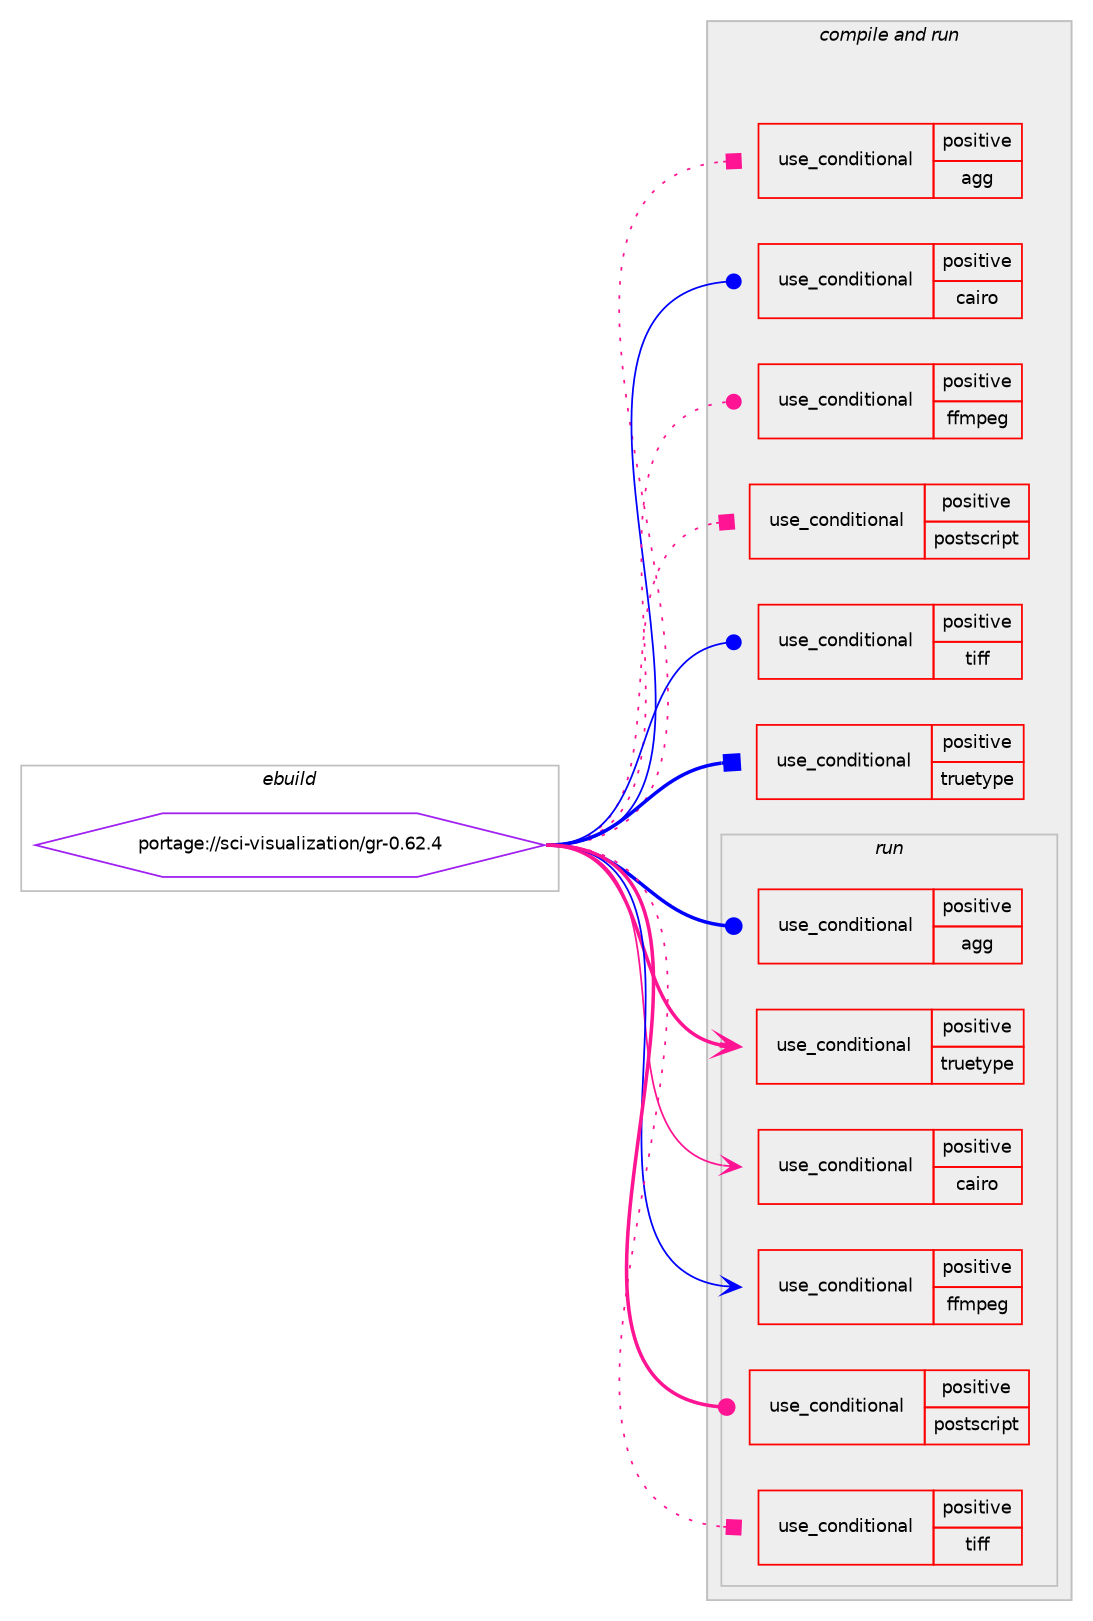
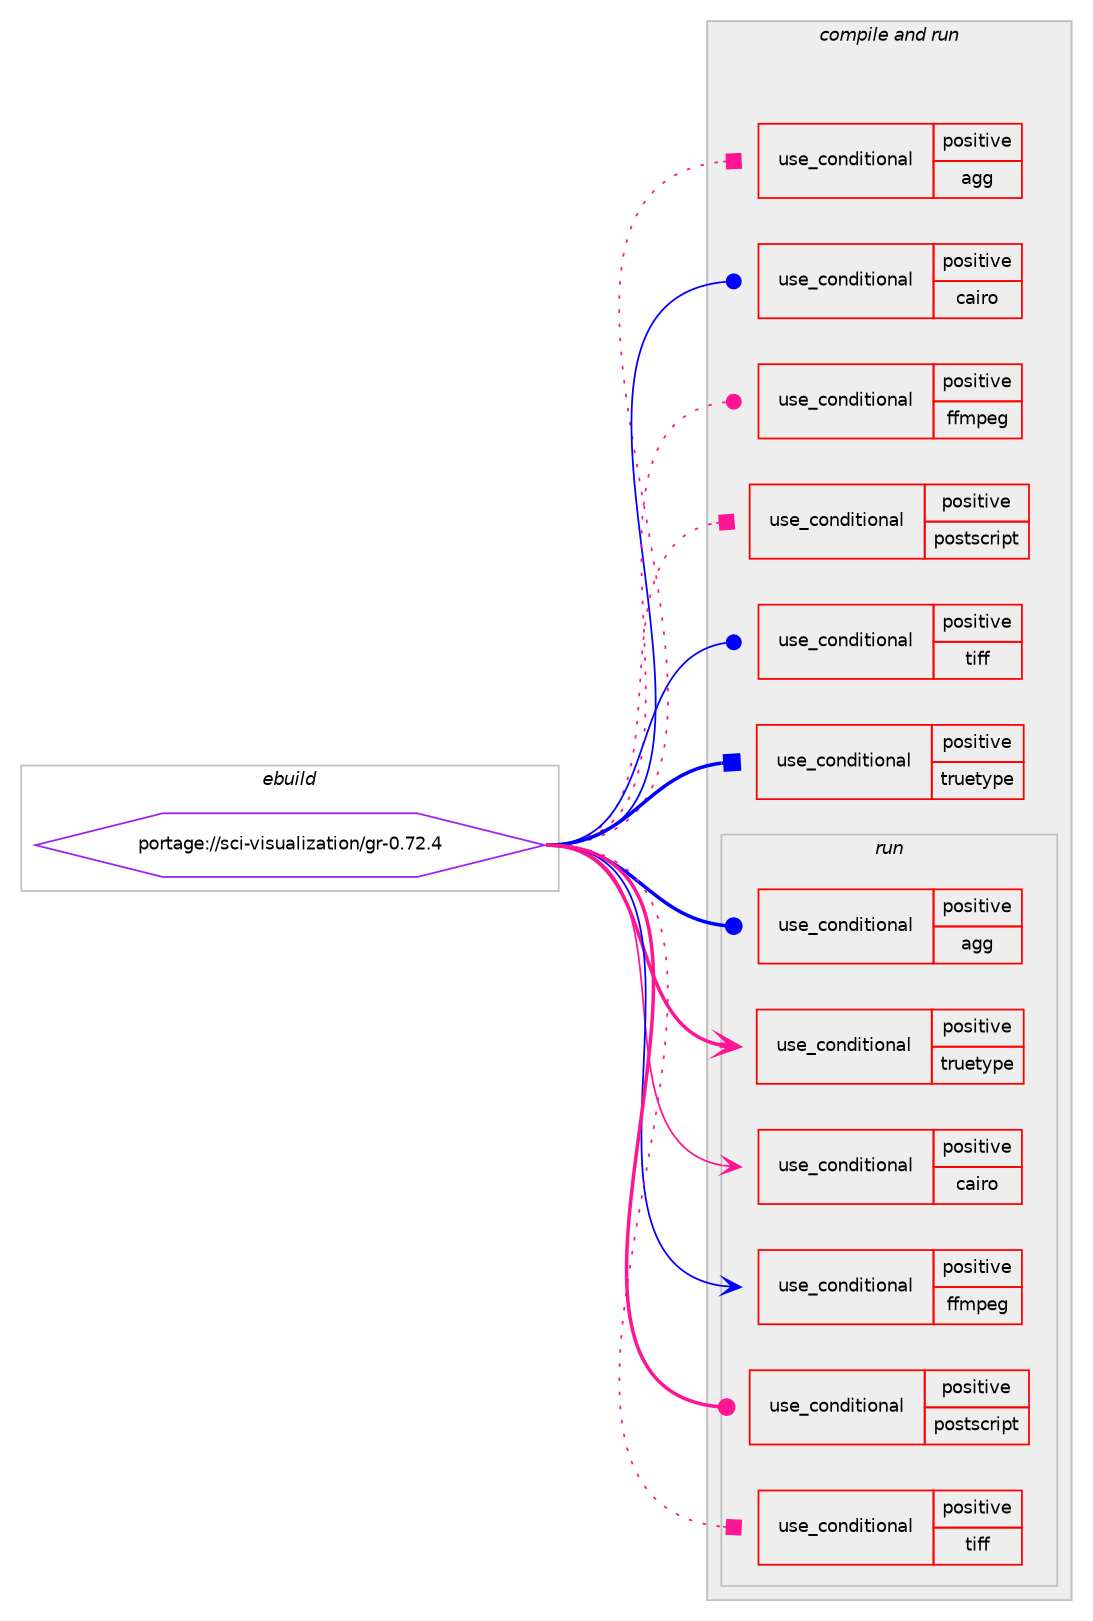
node "portage://sci-visualization/gr-0.62.4": label "portage://sci-visualization/gr-0.62.4" -> "portage://sci-visualization/gr-0.72.4"
